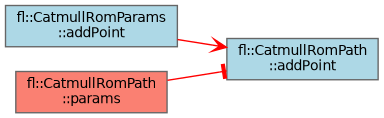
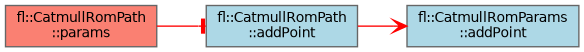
edge "fl::CatmullRomParams ::addPoint" -> "fl::CatmullRomPath ::addPoint": reversed
